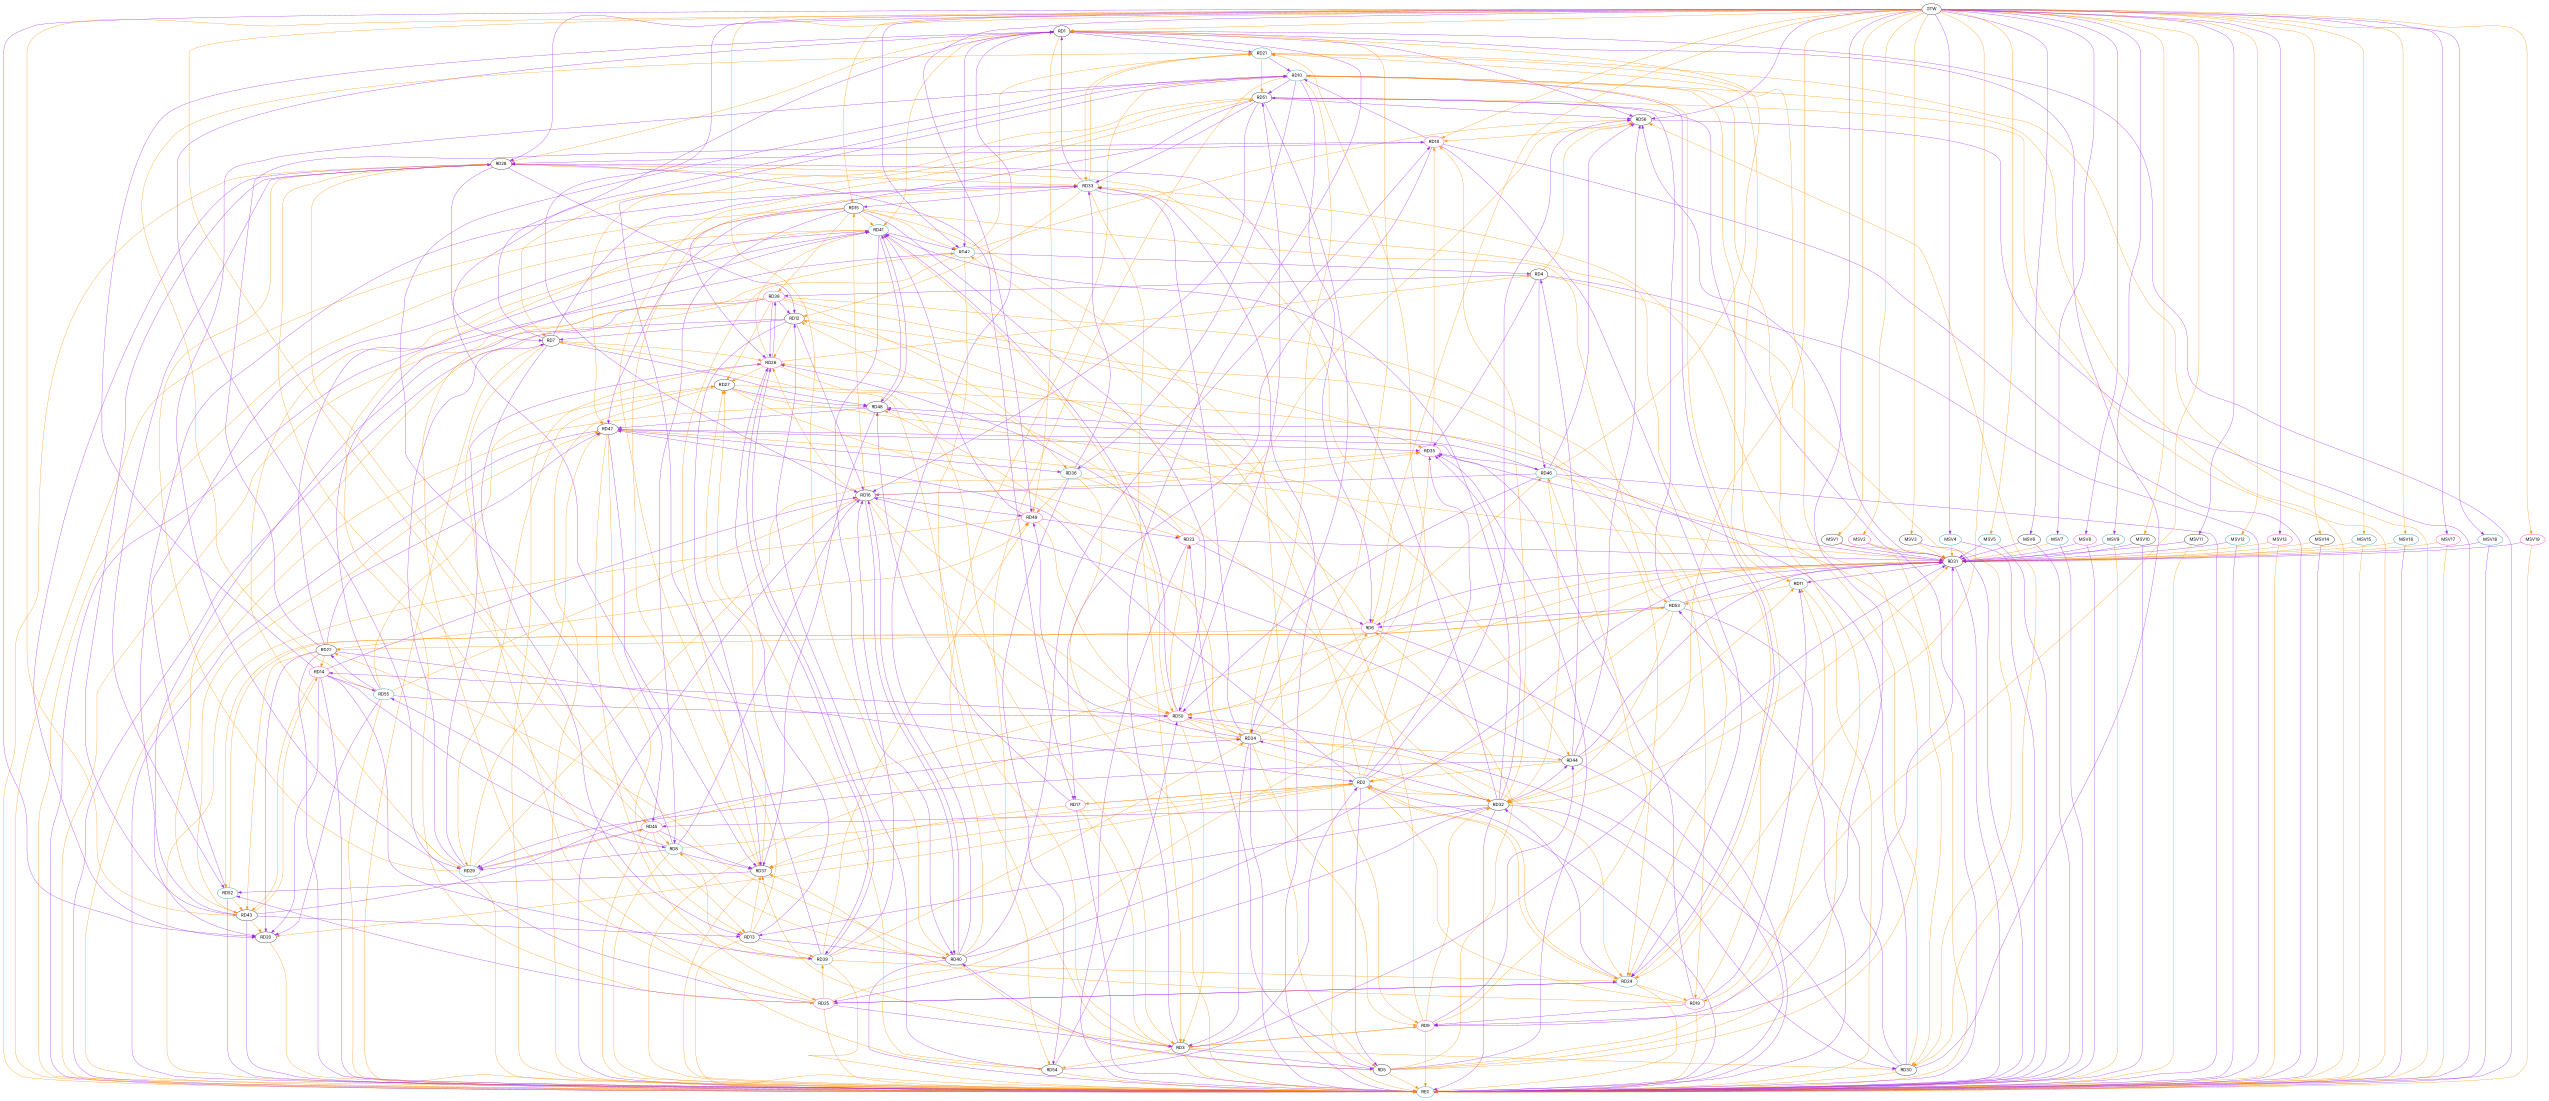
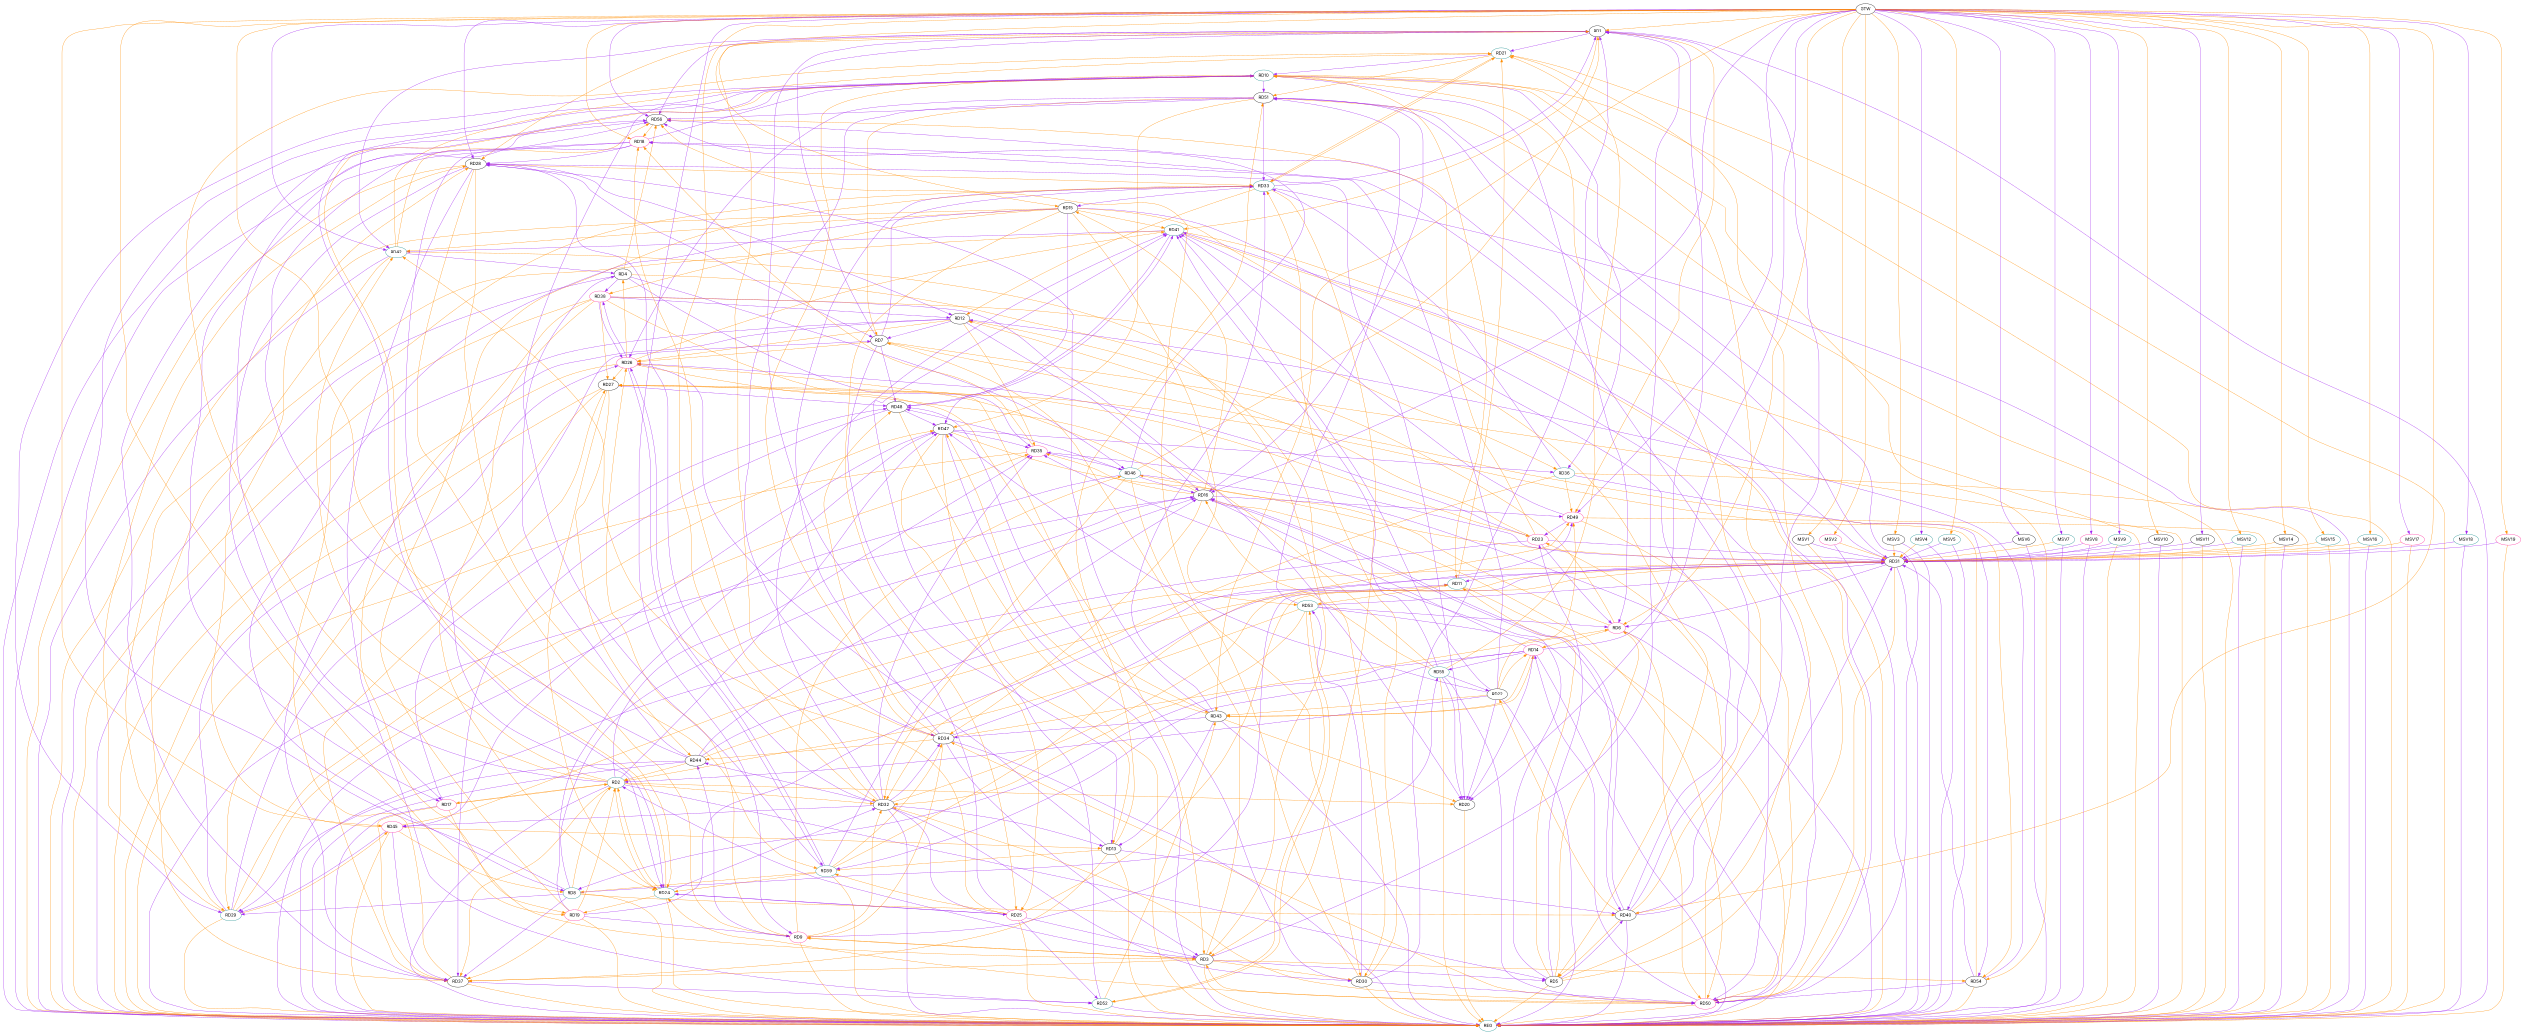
node "MSV13": removed
edge "RD6" -> "RD22": now "RD6" -> "RD14"
